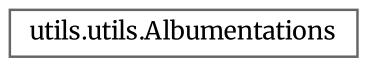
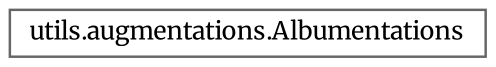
node "utils.utils.Albumentations": label "utils.utils.Albumentations" -> "utils.augmentations.Albumentations"
